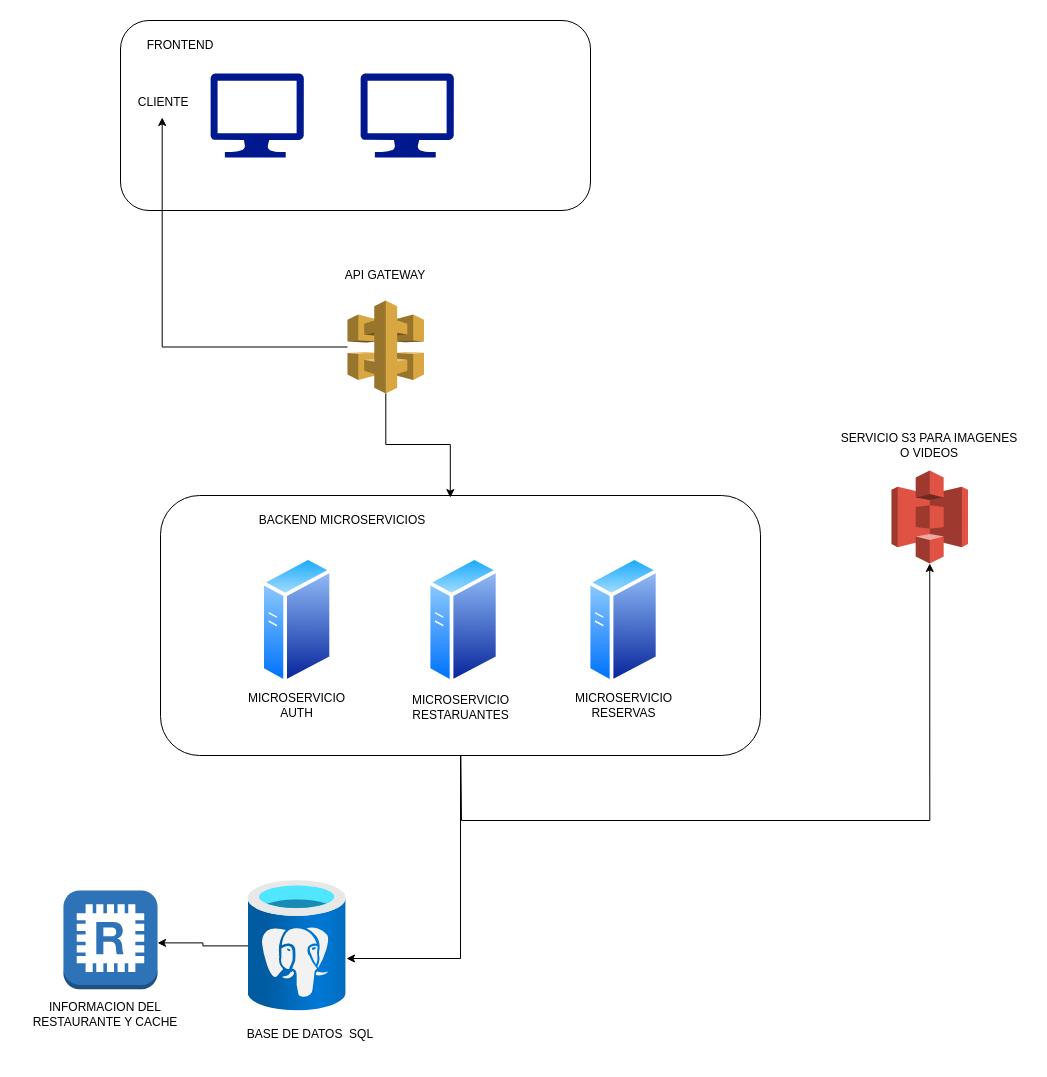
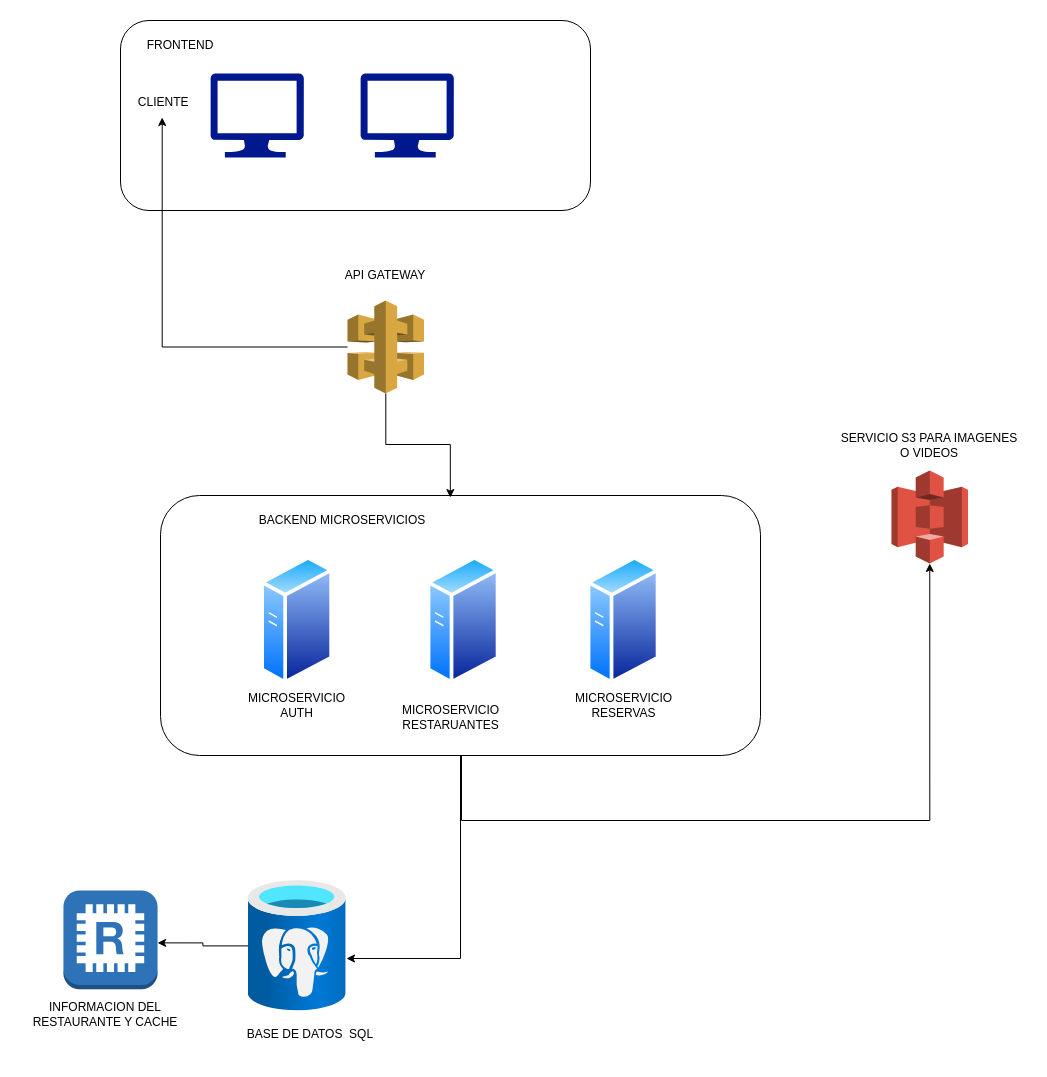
node "MICROSERVICIO RESTARUANTES": moved (461, 708) -> (451, 718)
